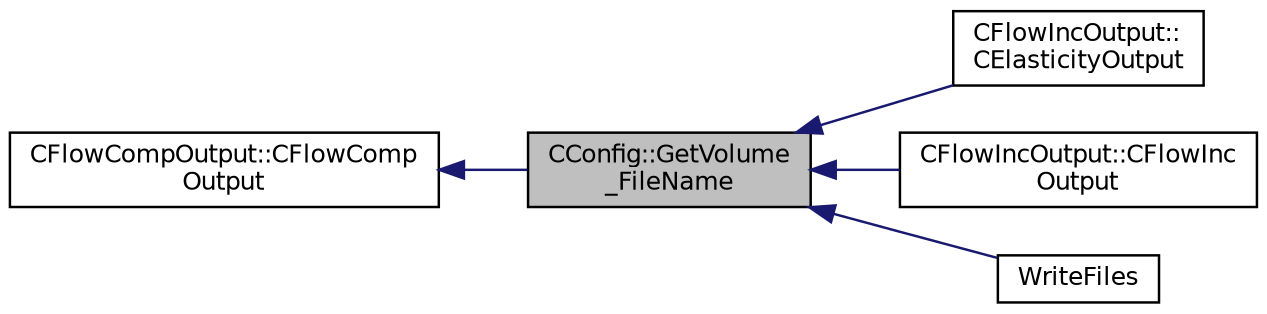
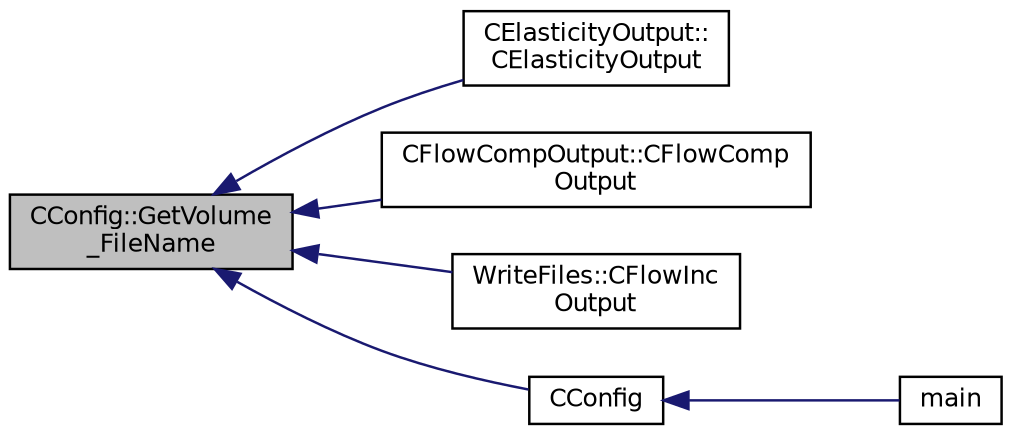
node "CFlowIncOutput:: CElasticityOutput": label "CFlowIncOutput:: CElasticityOutput" -> "CElasticityOutput:: CElasticityOutput"
edge "CConfig::GetVolume _FileName" -> "CFlowCompOutput::CFlowComp Output": reversed
node "CFlowIncOutput::CFlowInc Output": label "CFlowIncOutput::CFlowInc Output" -> "WriteFiles::CFlowInc Output"
node "WriteFiles": label "WriteFiles" -> "CConfig"
node "main": added
